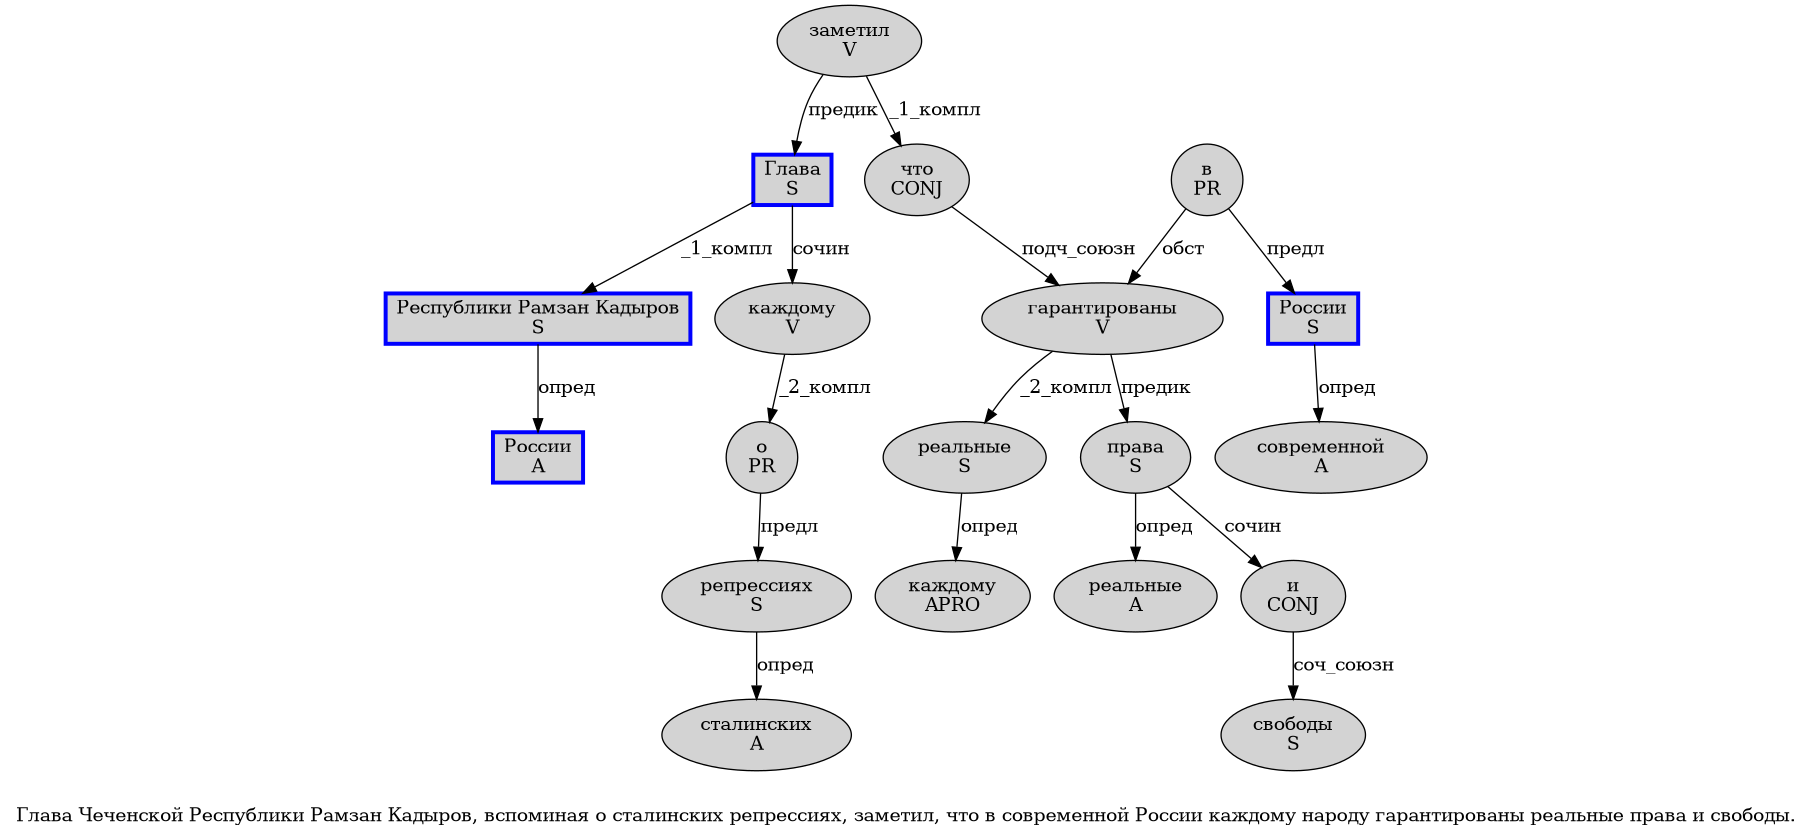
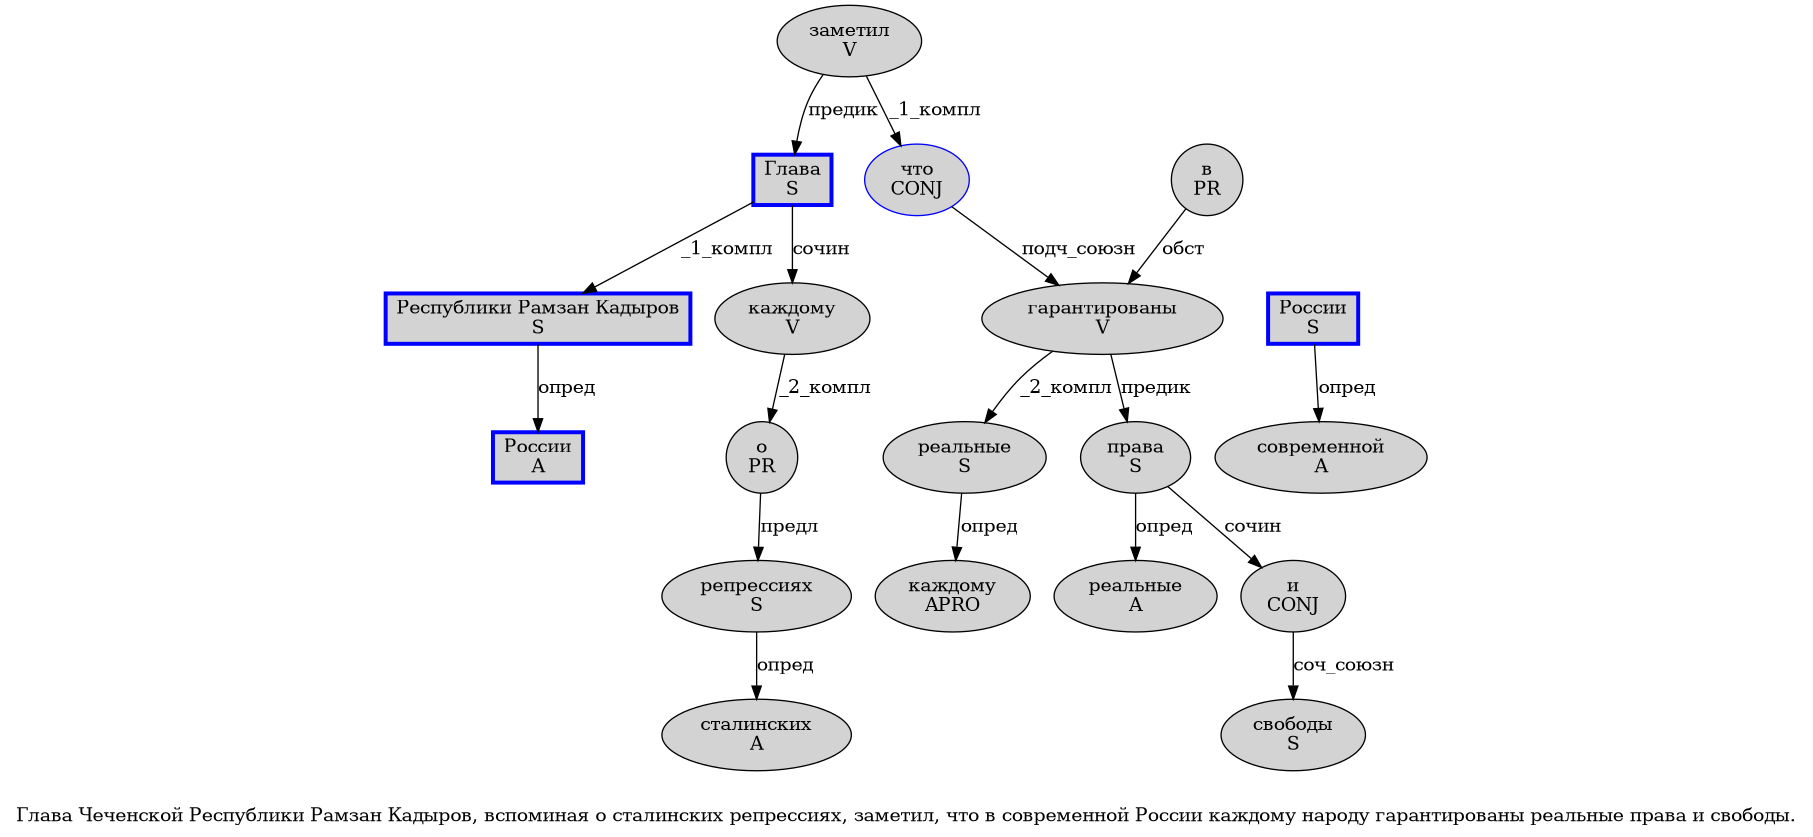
node "что CONJ": color black -> blue
edge "в PR" -> "России S": removed, label "предл"
